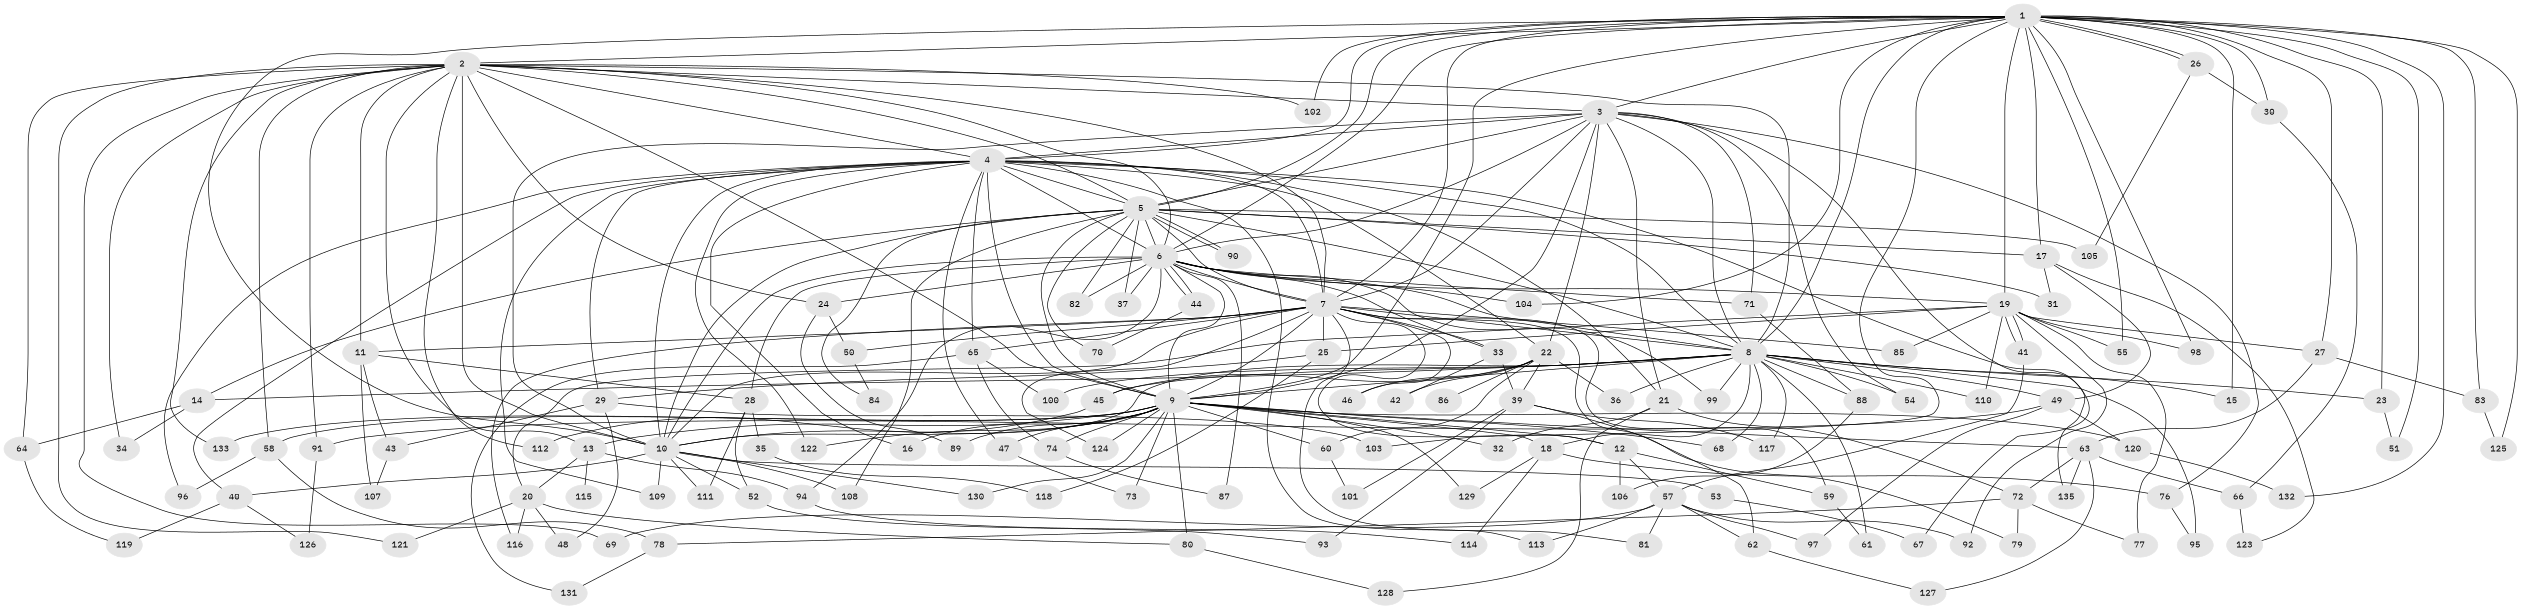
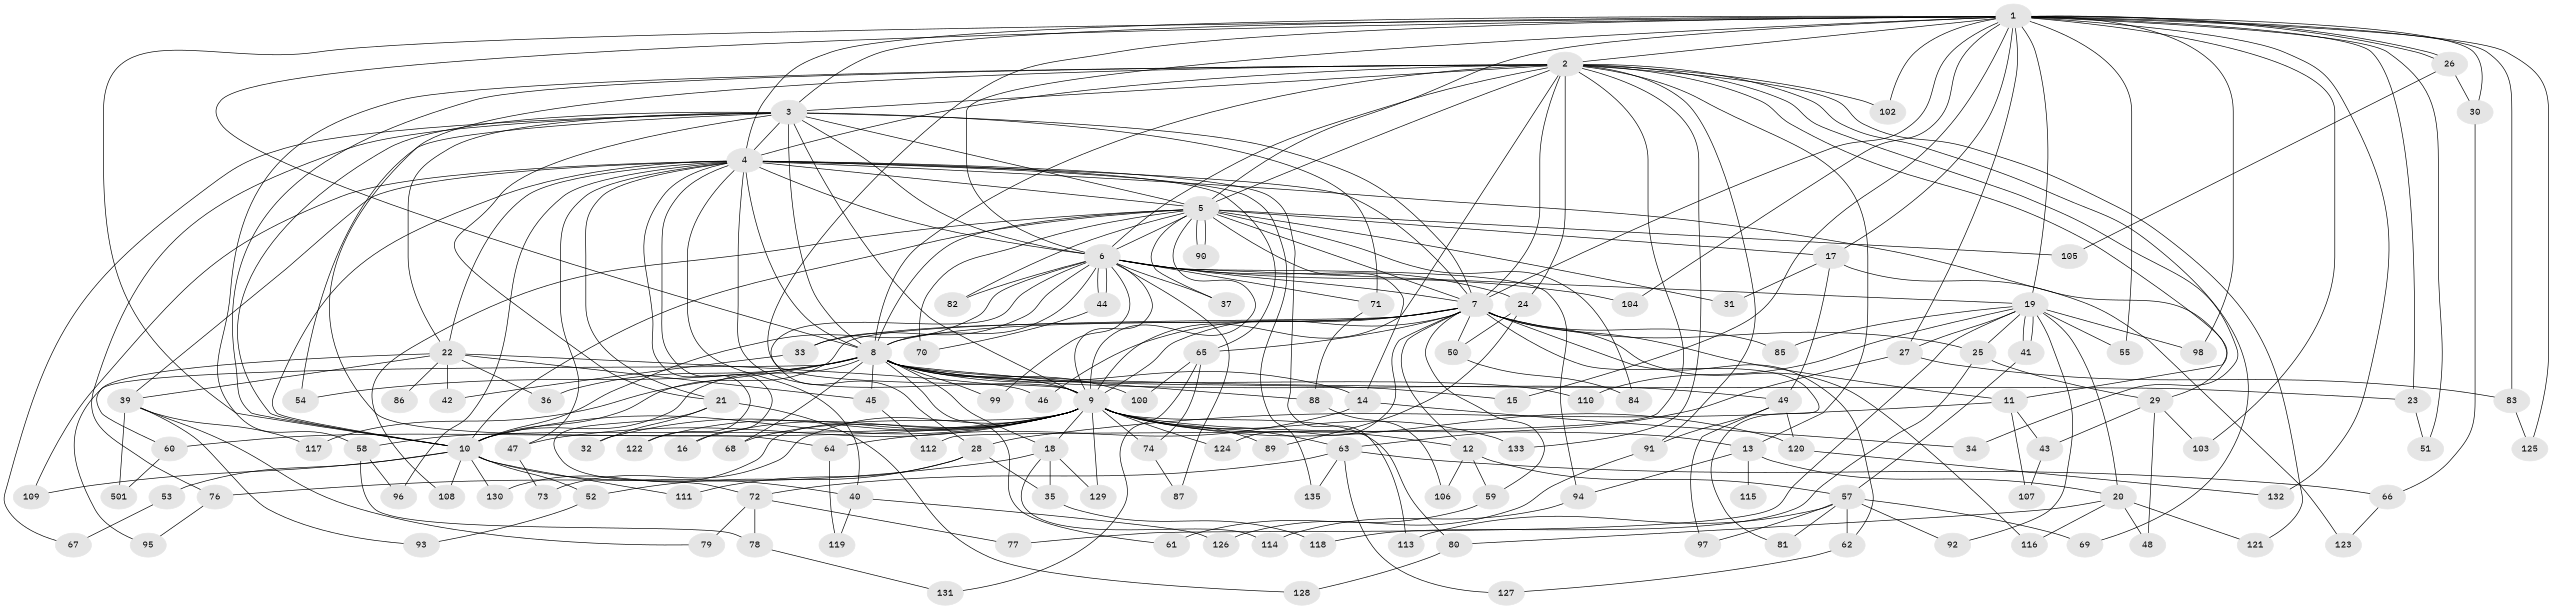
edge "33" -- "39": now "4" -- "39"
edge "18" -- "35": added
node "101": label "101" -> "501"
